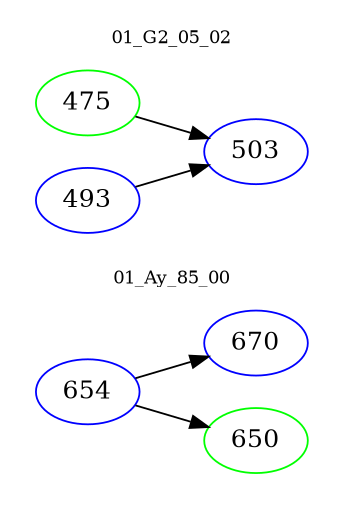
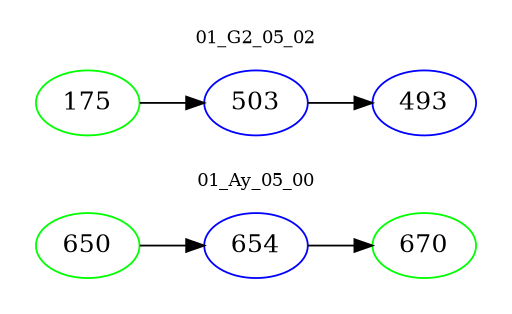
node "475": label "475" -> "175"
edge "493" -> "503": reversed
cluster "01_Ay_85_00": label "01_Ay_85_00" -> "01_Ay_05_00"
node "670": color blue -> green
edge "654" -> "650": reversed
